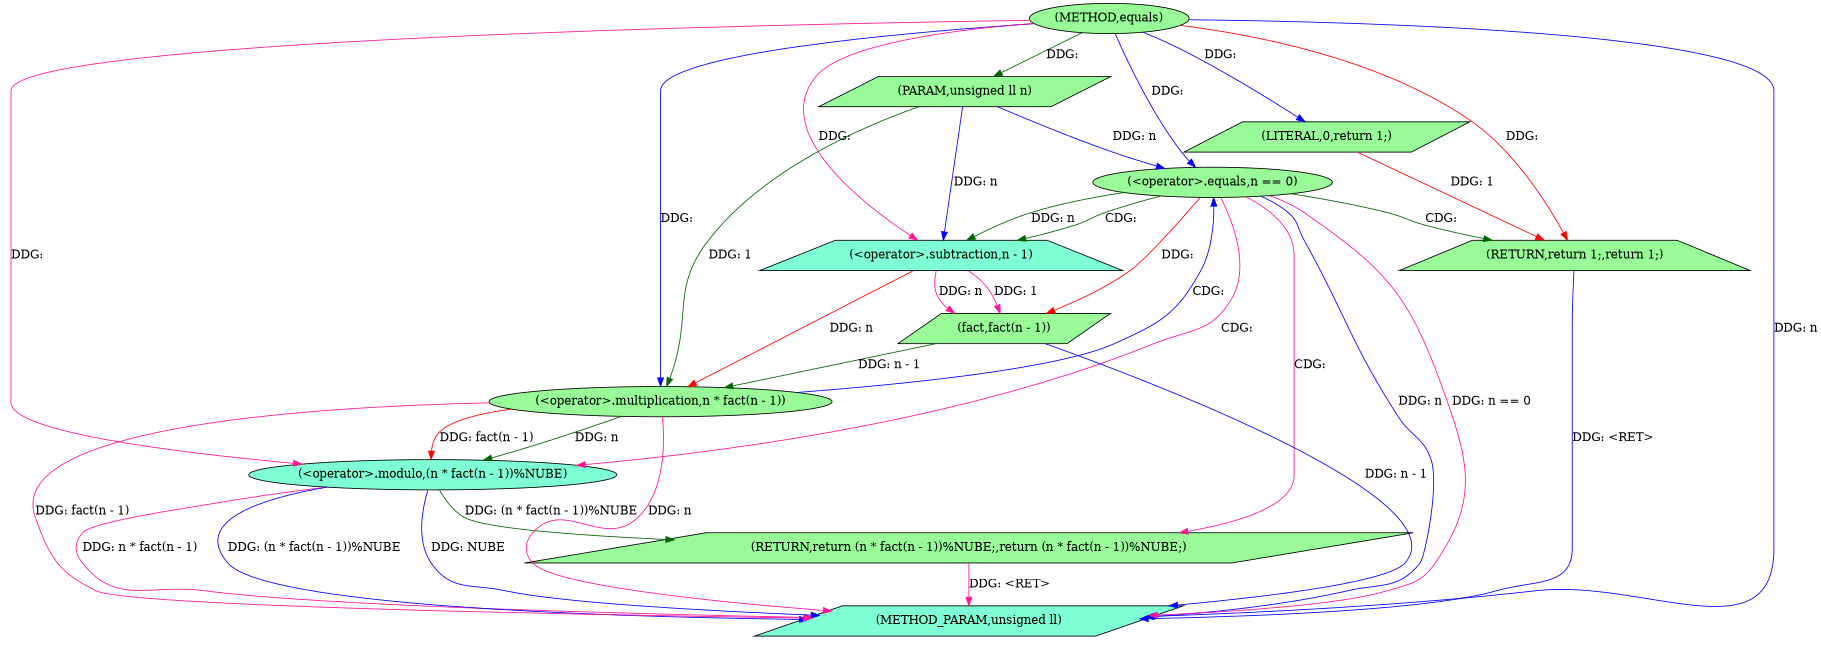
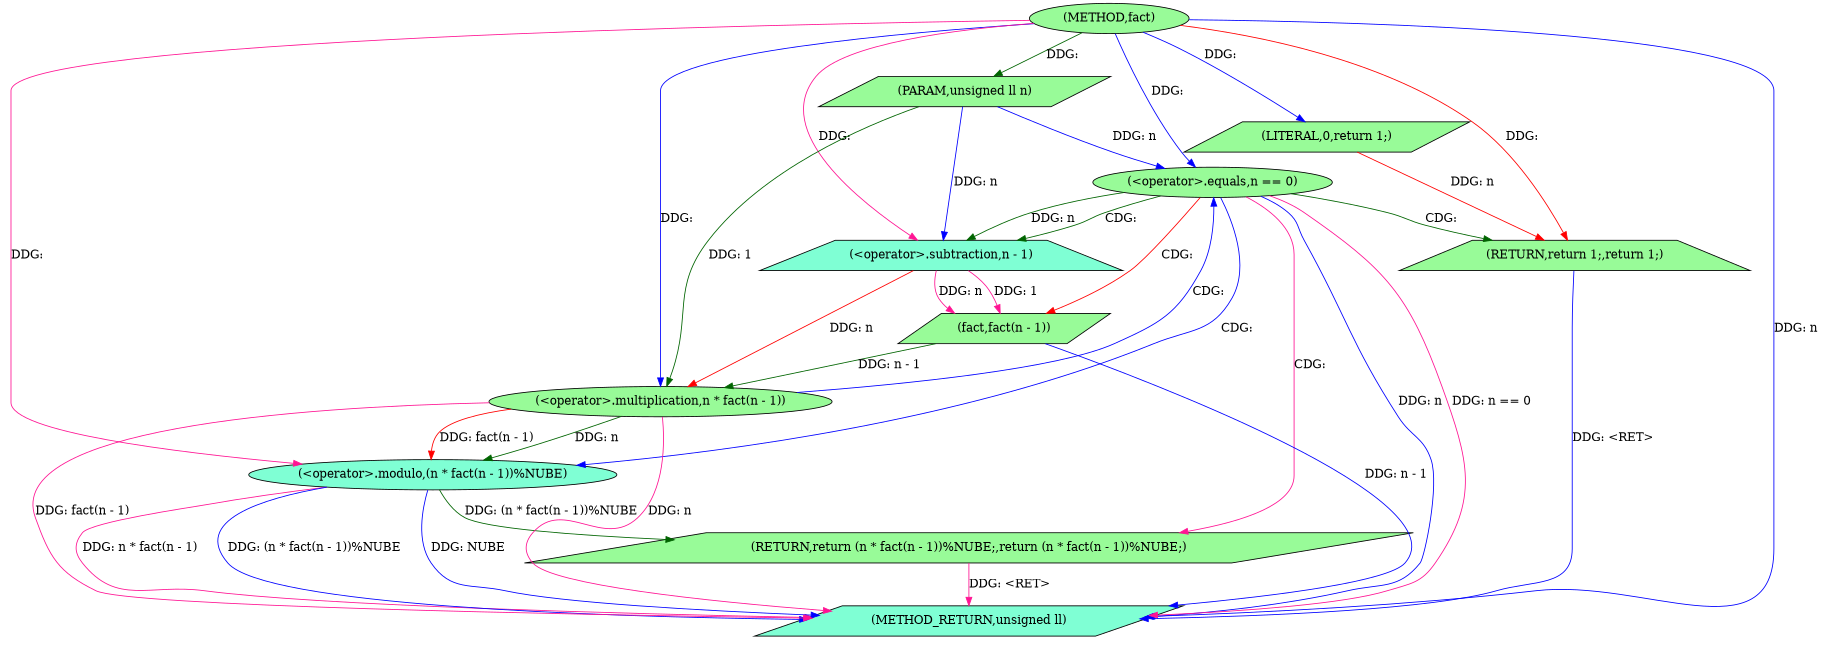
node "(METHOD,equals)": label "(METHOD,equals)" -> "(METHOD,fact)"
edge "(LITERAL,0,return 1;)" -> "(RETURN,return 1;,return 1;)": label "DDG: 1" -> "DDG: n"
edge "(<operator>.equals,n == 0)" -> "(fact,fact(n - 1))": label "DDG: " -> "CDG: "
edge "(<operator>.equals,n == 0)" -> "(<operator>.modulo,(n * fact(n - 1))%NUBE)": color deeppink -> blue
node "(METHOD_PARAM,unsigned ll)": label "(METHOD_PARAM,unsigned ll)" -> "(METHOD_RETURN,unsigned ll)"
